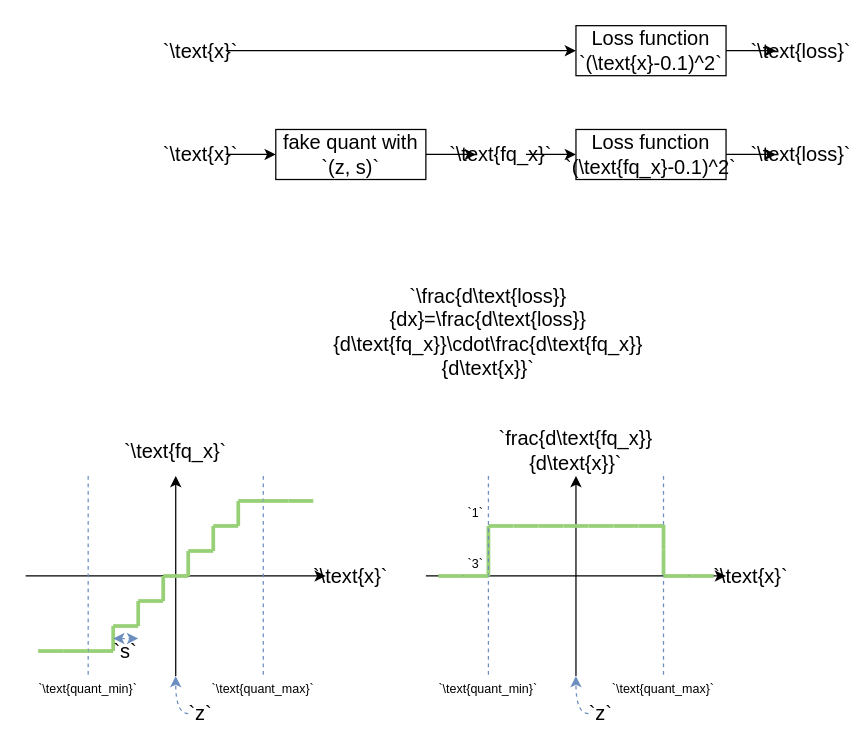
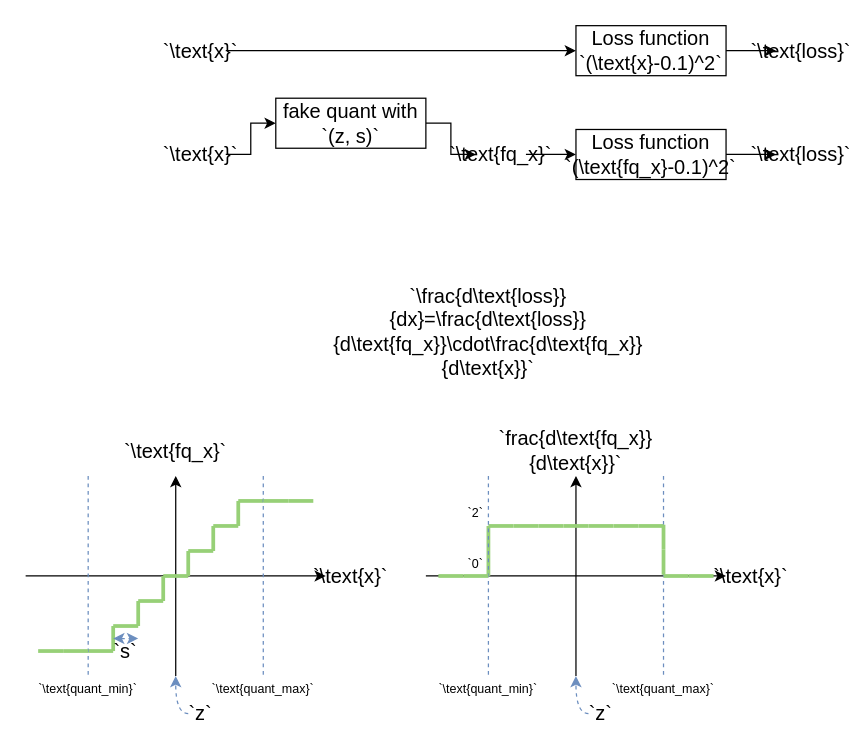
node "fake quant with `(z, s)`": moved (351, 154) -> (351, 123)
node "`1`": label "`1`" -> "`2`"
node "`3`": label "`3`" -> "`0`"
